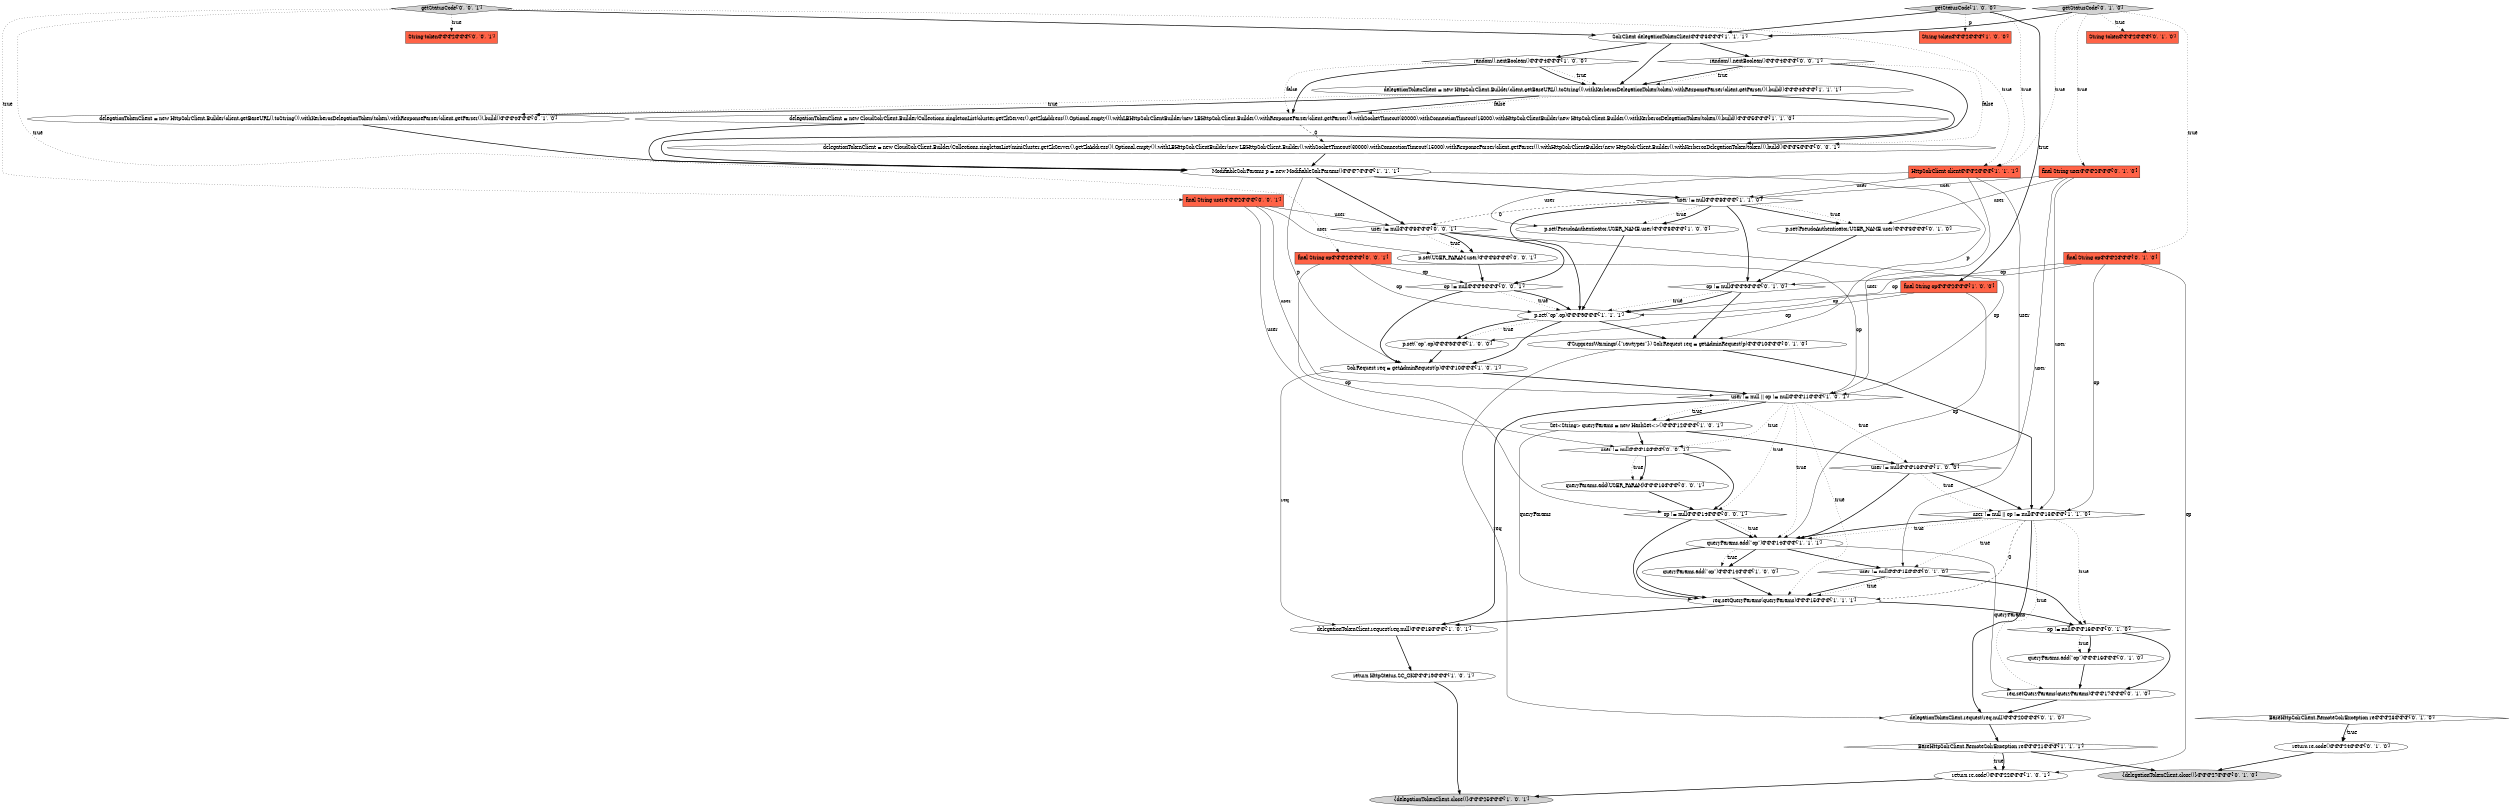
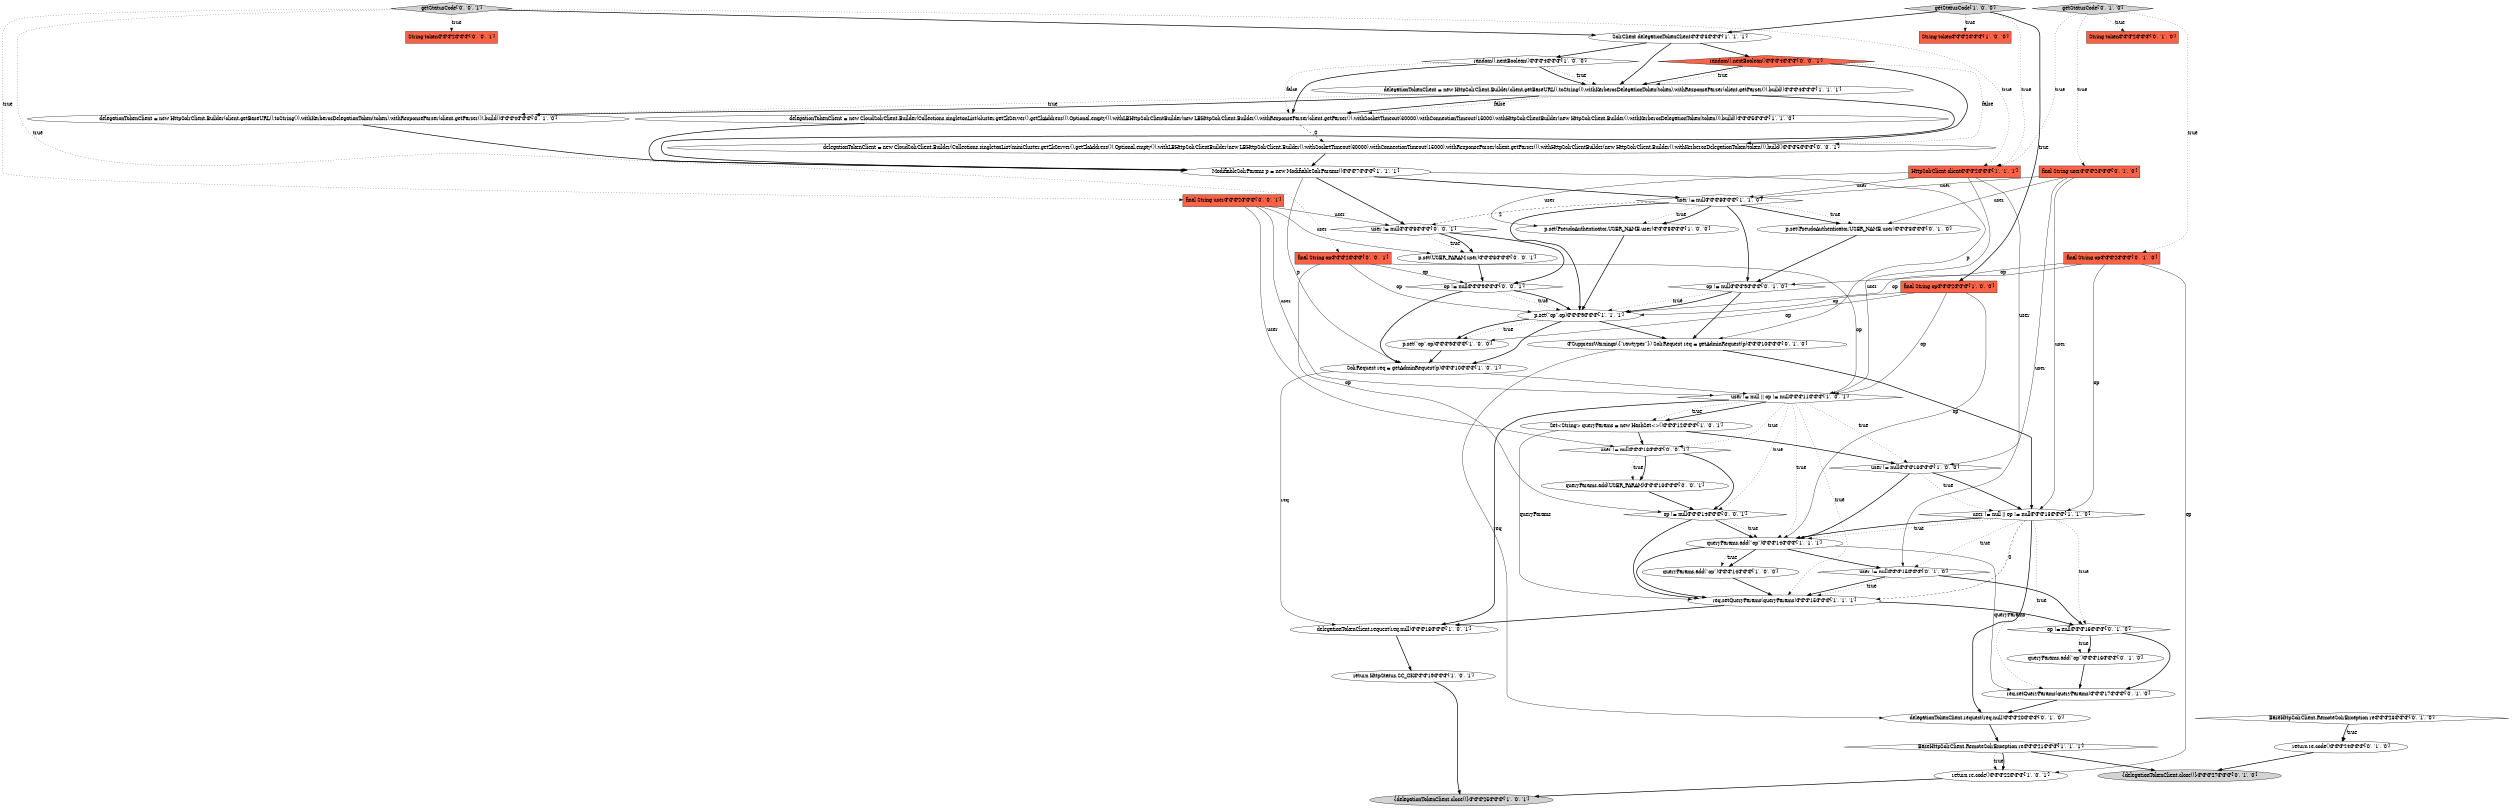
edge "getStatusCode['1', '0', '0']" -> "String token@@@2@@@['1', '0', '0']": label "p" -> "true"
edge "getStatusCode['0', '1', '0']" -> "SolrClient delegationTokenClient@@@3@@@['1', '1', '1']": removed
node "random().nextBoolean()@@@4@@@['0', '0', '1']": fillcolor white -> tomato
edge "user != null@@@8@@@['1', '1', '0']" -> "user != null@@@8@@@['0', '0', '1']": label "0" -> "2"
edge "user != null@@@8@@@['0', '0', '1']" -> "user != null || op != null@@@11@@@['1', '0', '1']": now "final String op@@@2@@@['1', '0', '0']" -> "user != null || op != null@@@11@@@['1', '0', '1']"
edge "SolrRequest req = getAdminRequest(p)@@@10@@@['1', '0', '1']" -> "user != null || op != null@@@11@@@['1', '0', '1']": style bold -> solid
